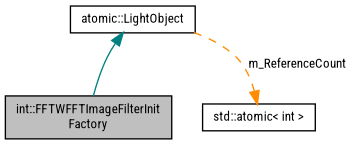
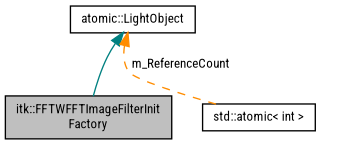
edge "atomic::LightObject" -> "std::atomic< int >": reversed
node "int::FFTWFFTImageFilterInit Factory": label "int::FFTWFFTImageFilterInit Factory" -> "itk::FFTWFFTImageFilterInit Factory"
